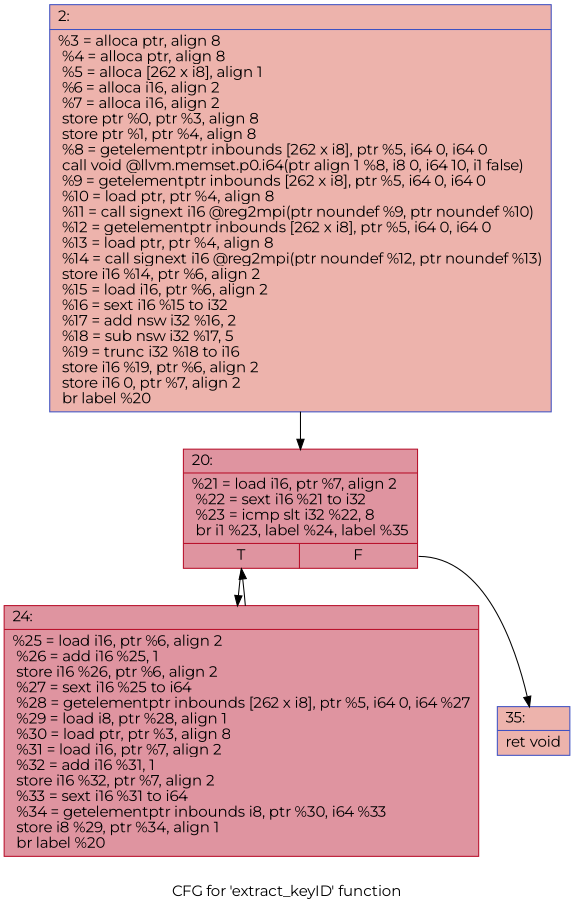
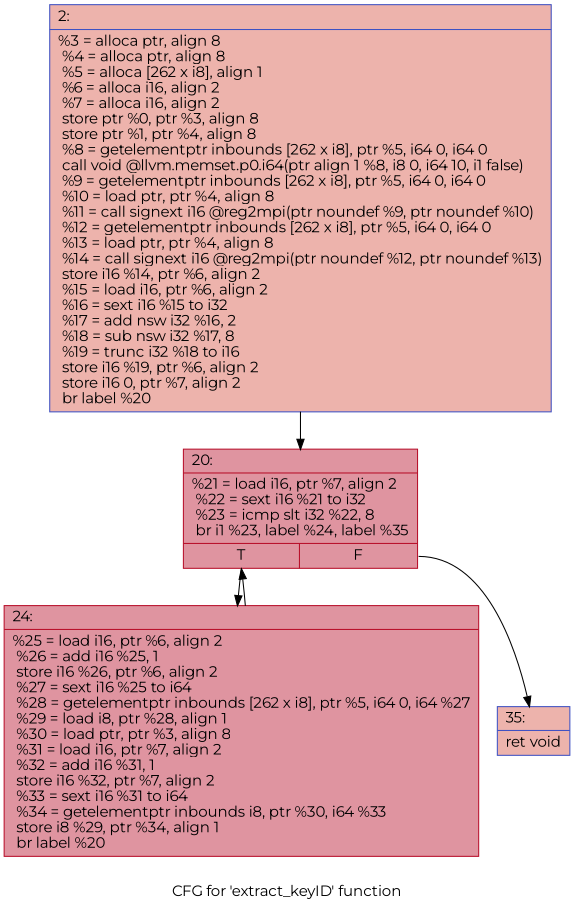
node "2:": text "%18 = sub nsw i32 %17, 5" -> "%18 = sub nsw i32 %17, 8"
